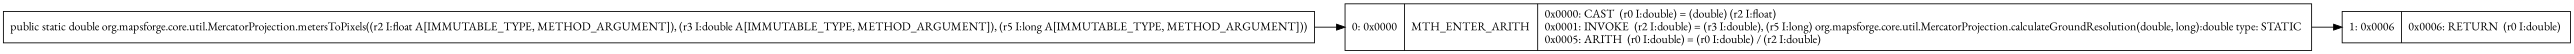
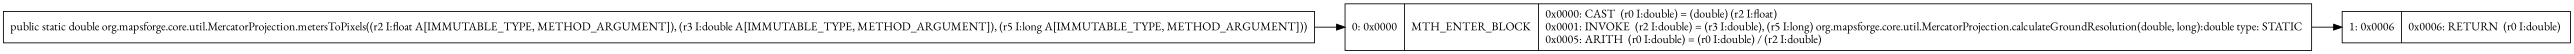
node "0: 0x0000": text "MTH_ENTER_ARITH" -> "MTH_ENTER_BLOCK"
